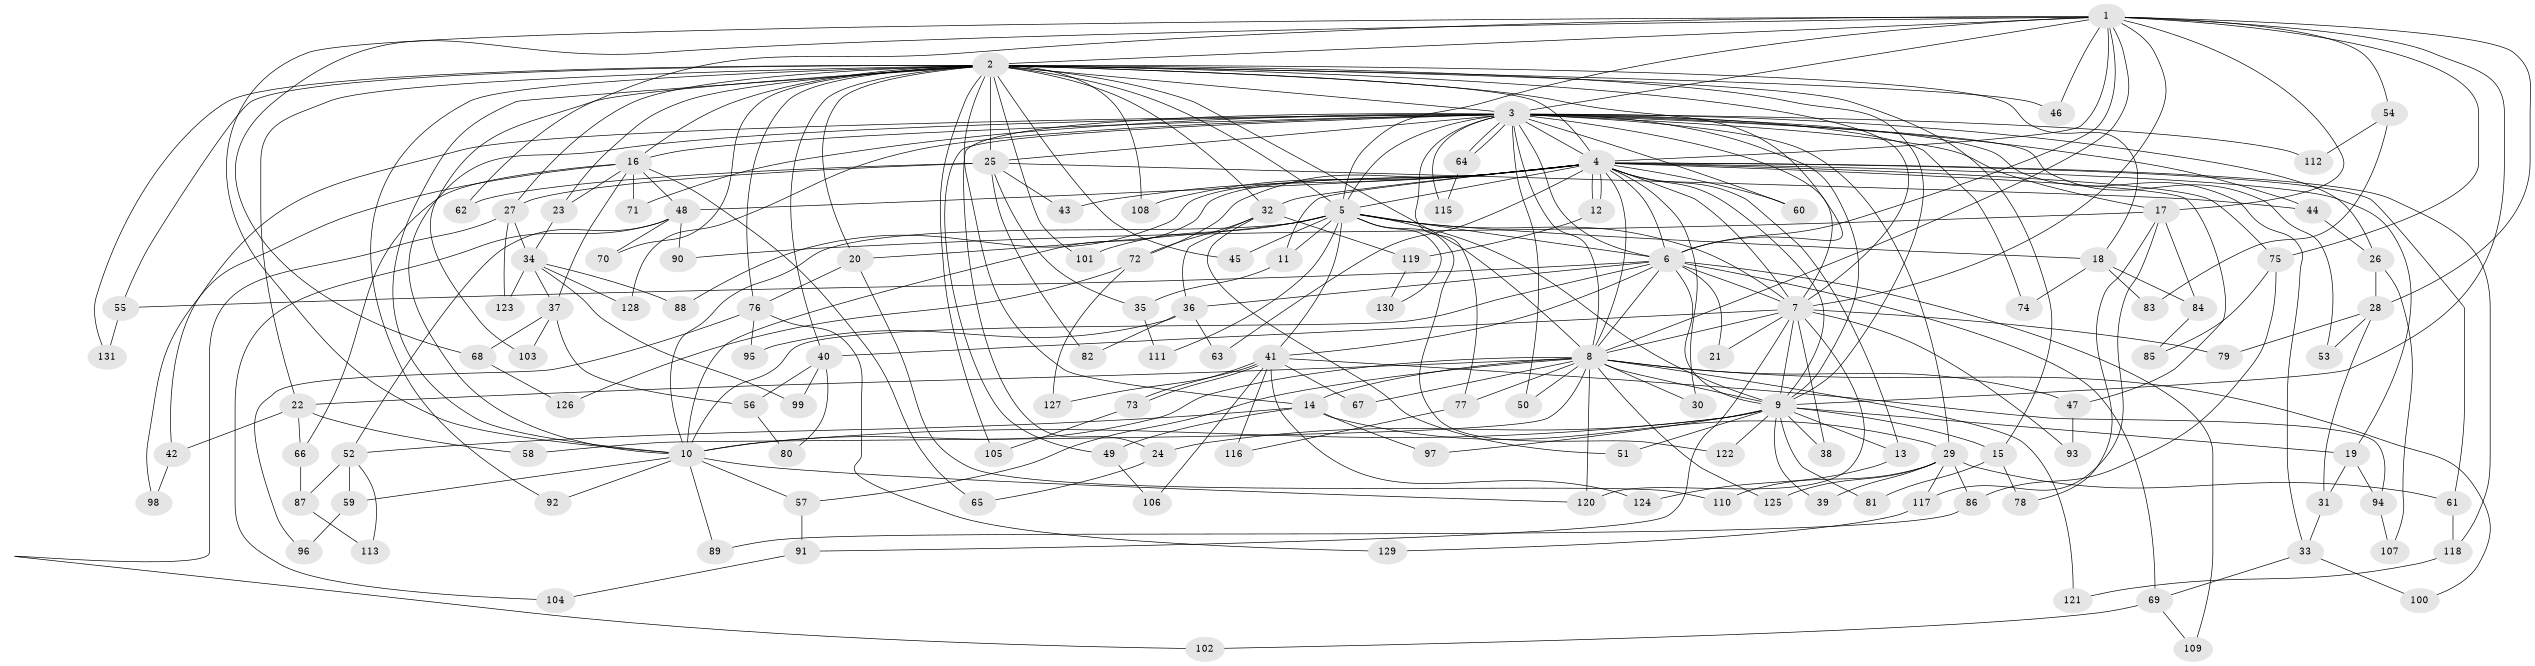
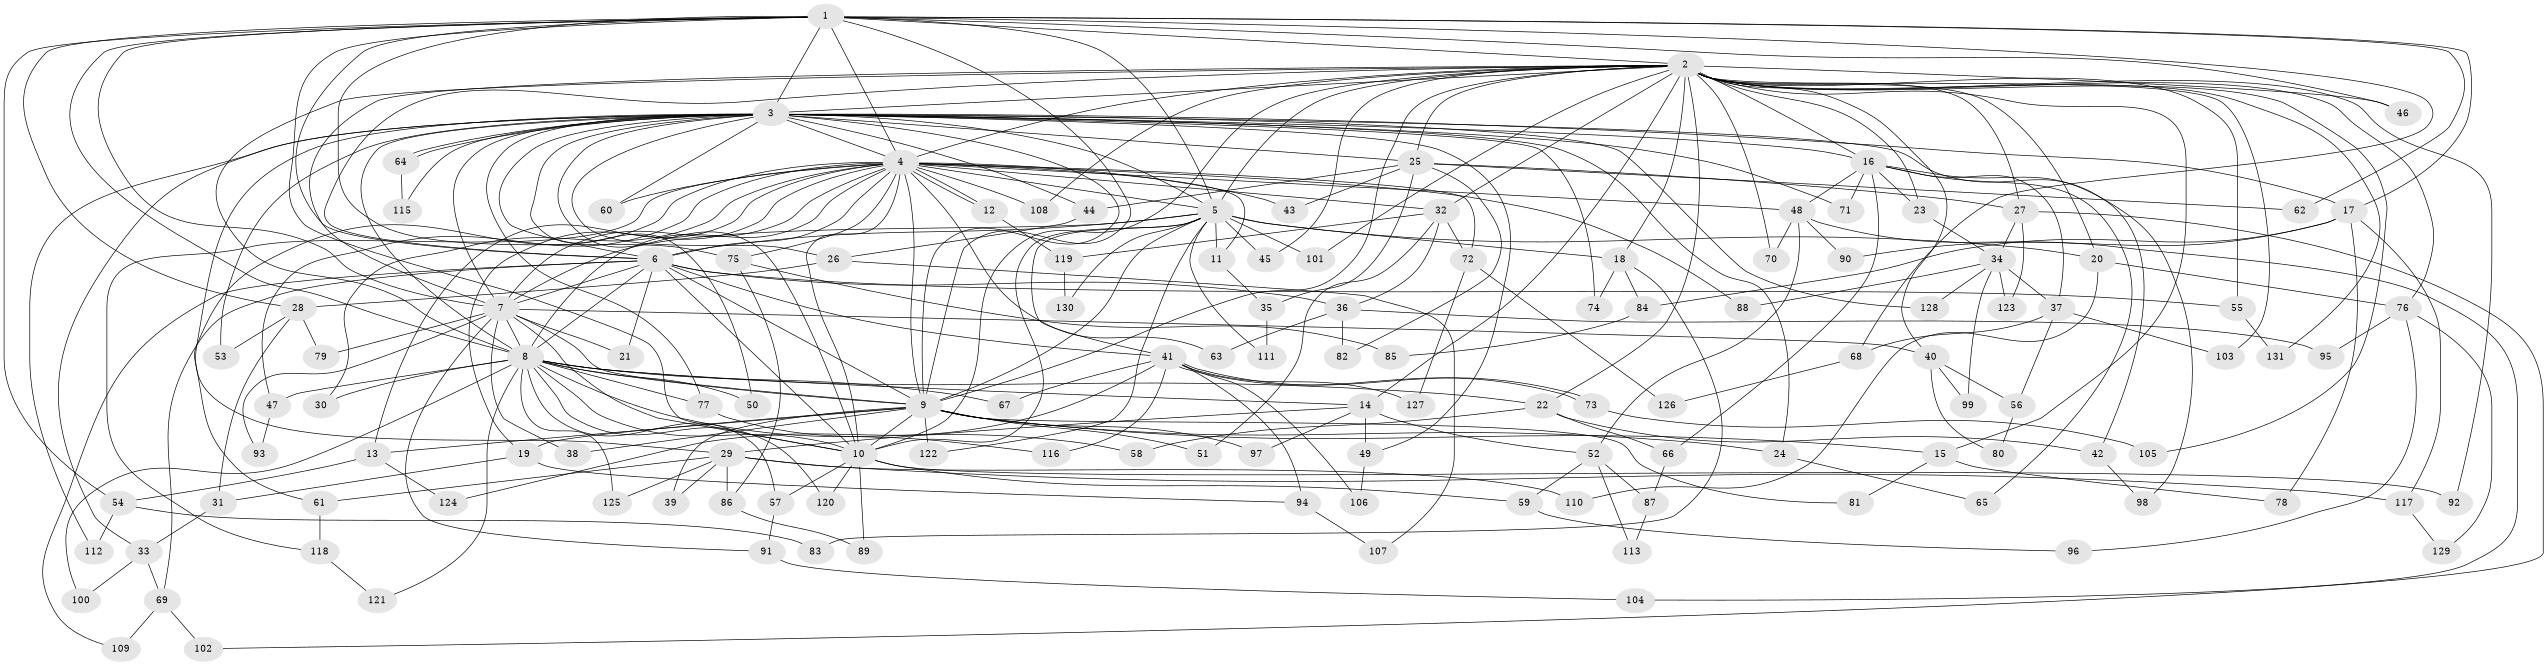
edge "13" -- "54": added
edge "7" -- "120": now "7" -- "10"
